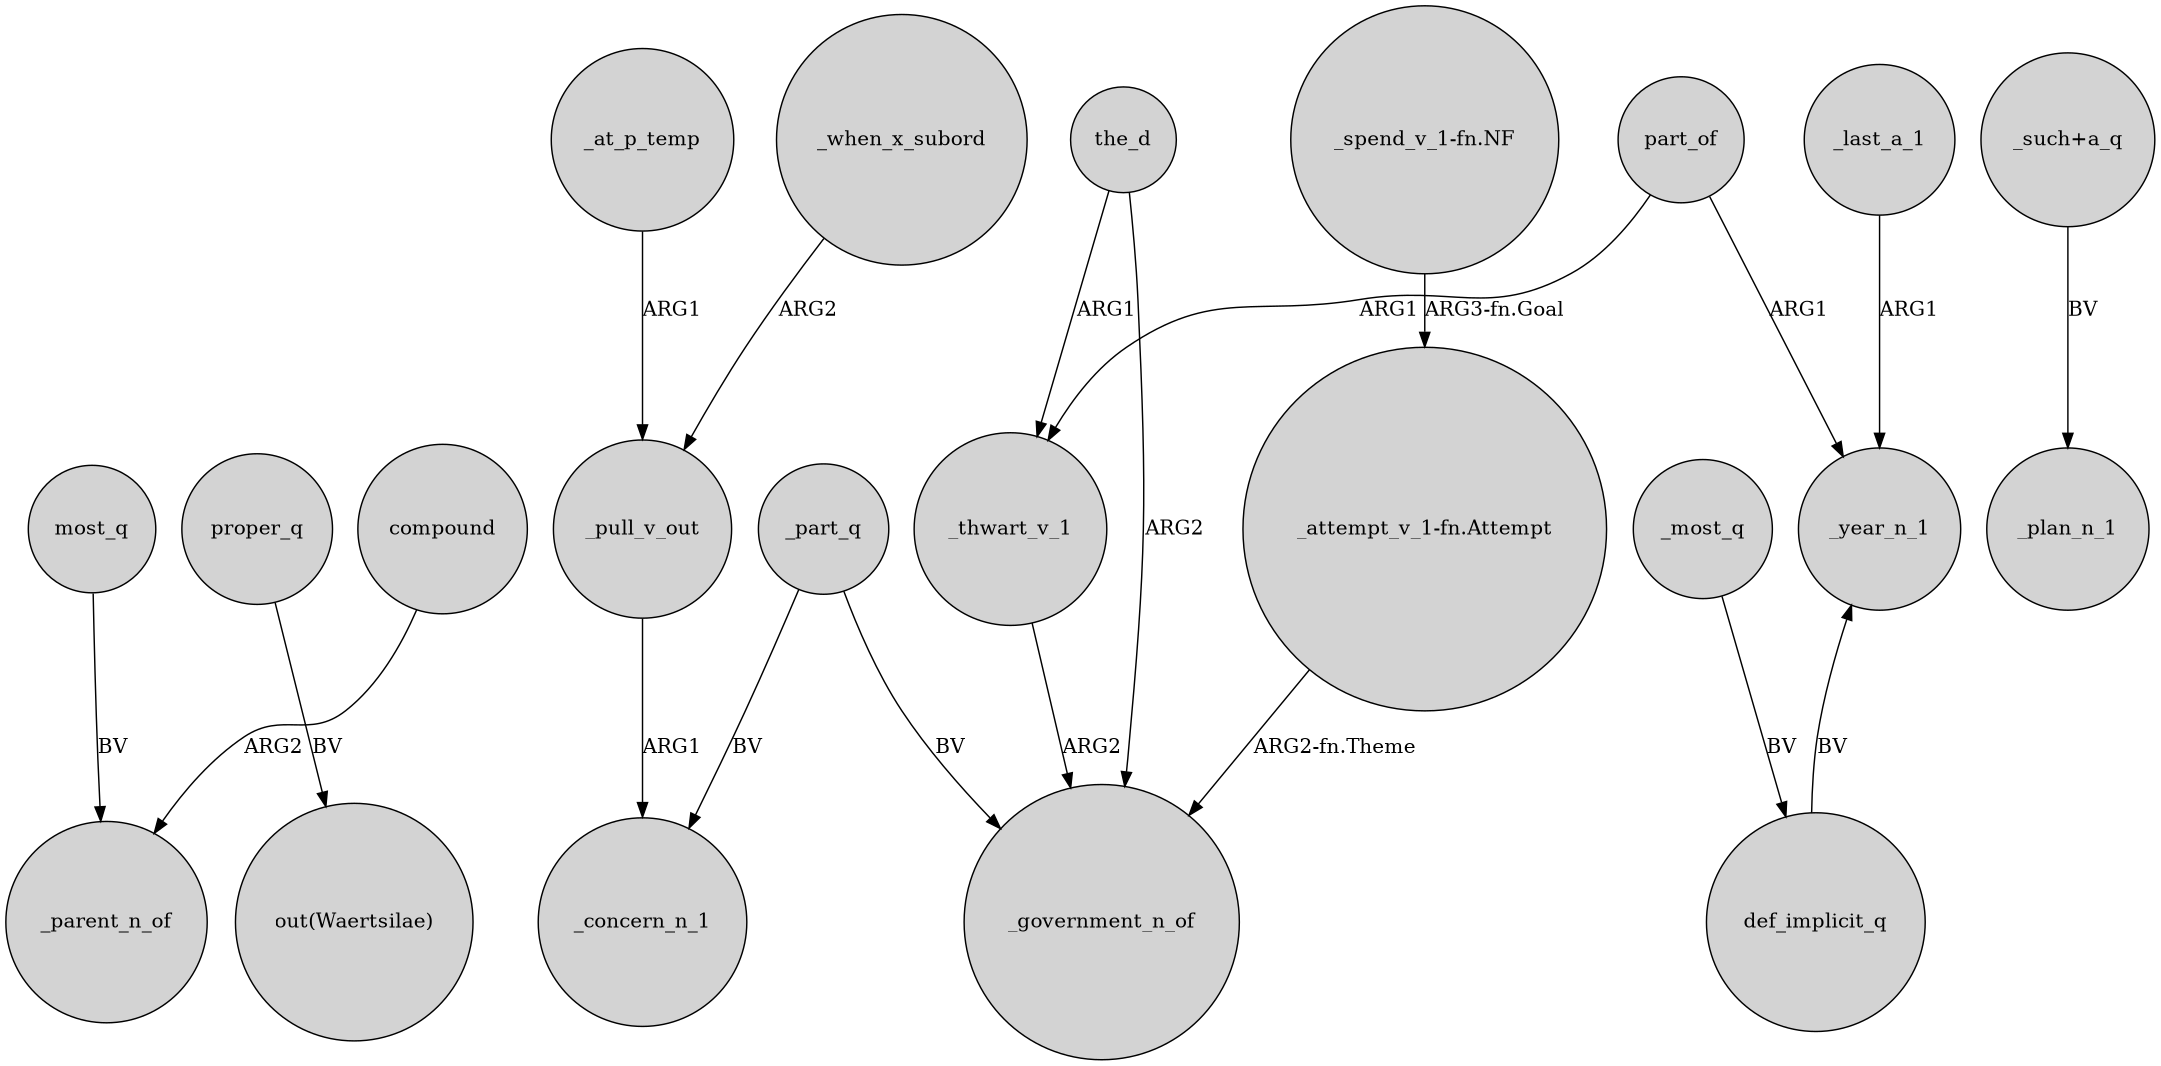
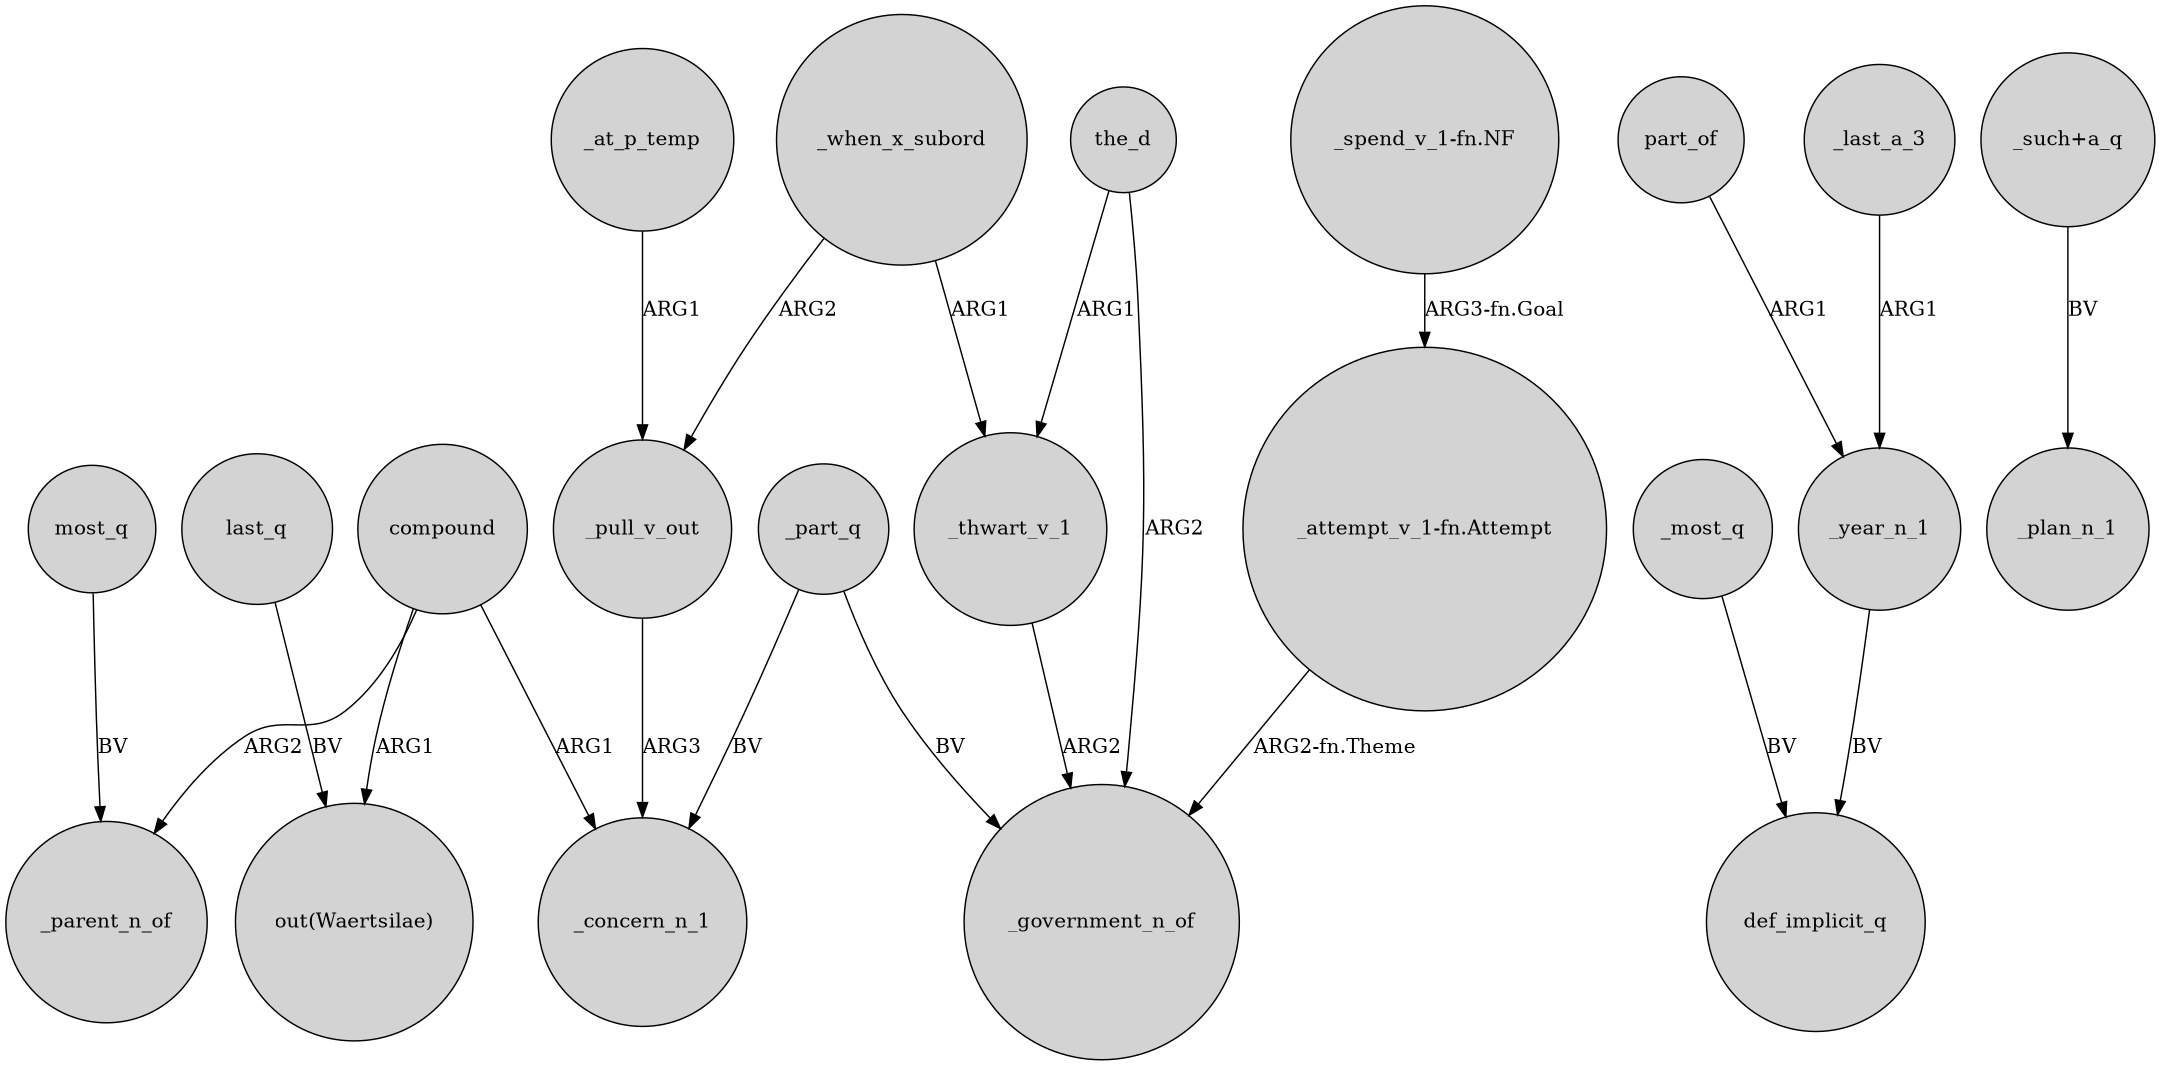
node "_last_a_1": label "_last_a_1" -> "_last_a_3"
edge "part_of" -> "_thwart_v_1": now "_when_x_subord" -> "_thwart_v_1"
node "proper_q": label "proper_q" -> "last_q"
edge "compound" -> "out(Waertsilae)": added, label "ARG1"
edge "compound" -> "_concern_n_1": added, label "ARG1"
edge "def_implicit_q" -> "_year_n_1": reversed
edge "_pull_v_out" -> "_concern_n_1": label "ARG1" -> "ARG3"
